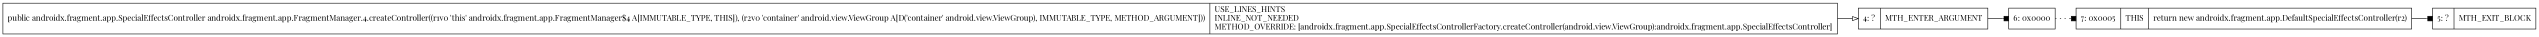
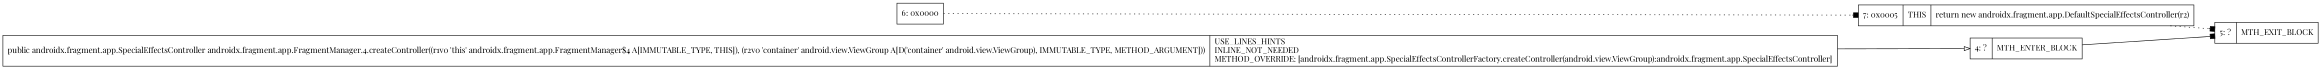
node "4: ?": text "MTH_ENTER_ARGUMENT" -> "MTH_ENTER_BLOCK"
edge "4: ?" -> "6: 0x0000": now "4: ?" -> "5: ?"
edge "7: 0x0005" -> "5: ?": style solid -> dotted
